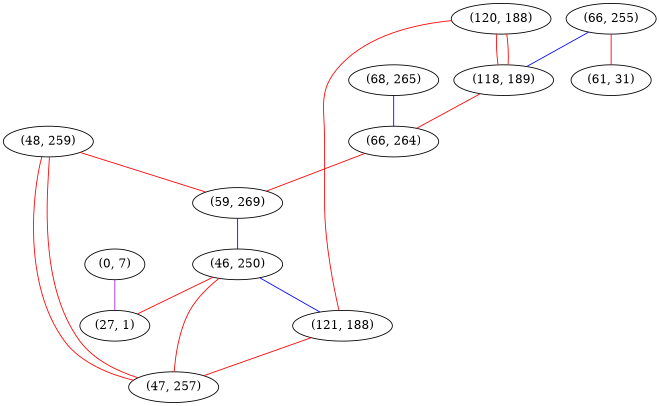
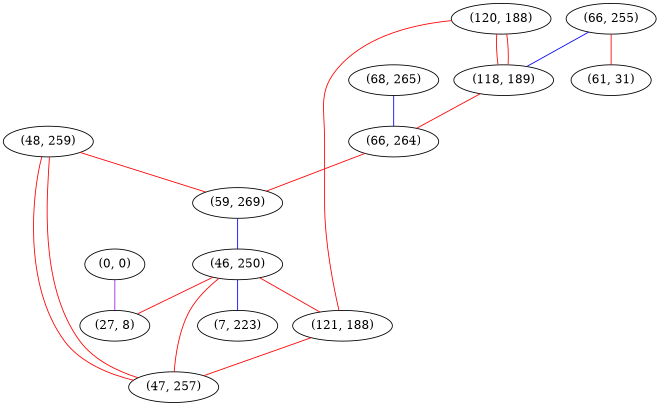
node "(0, 7)": label "(0, 7)" -> "(0, 0)"
edge "(46, 250)" -- "(121, 188)": color blue -> red
node "(27, 1)": label "(27, 1)" -> "(27, 8)"
node "(7, 223)": added
